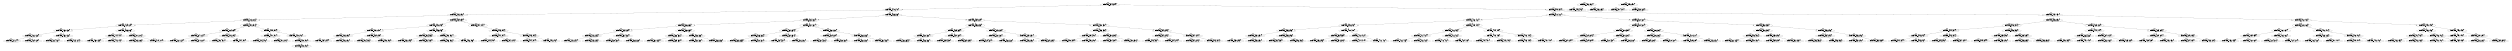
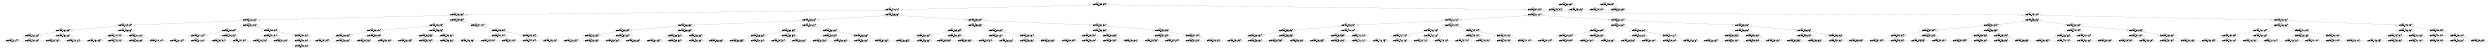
node "Node{data=[4179, 4179]}": removed
